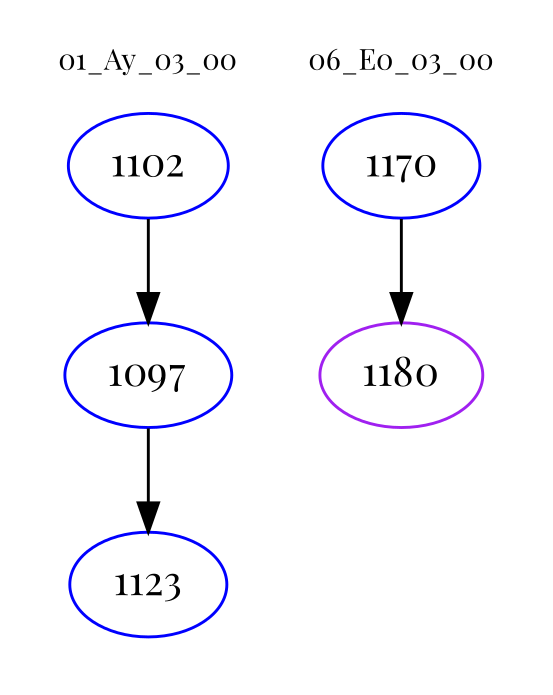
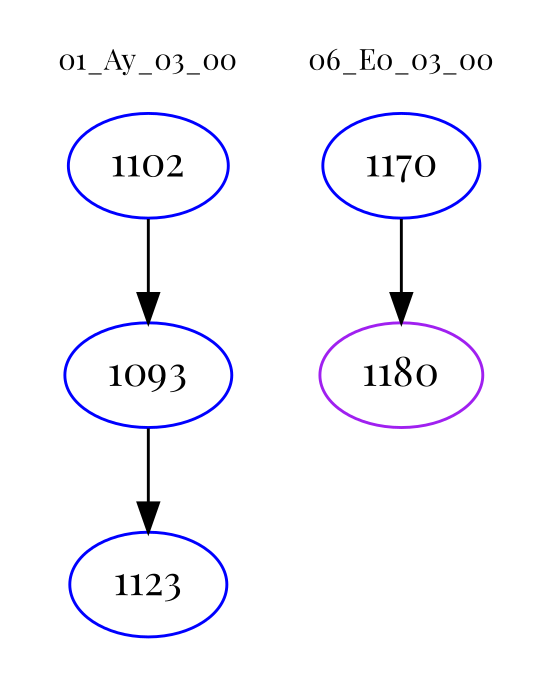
node "1097": label "1097" -> "1093"
